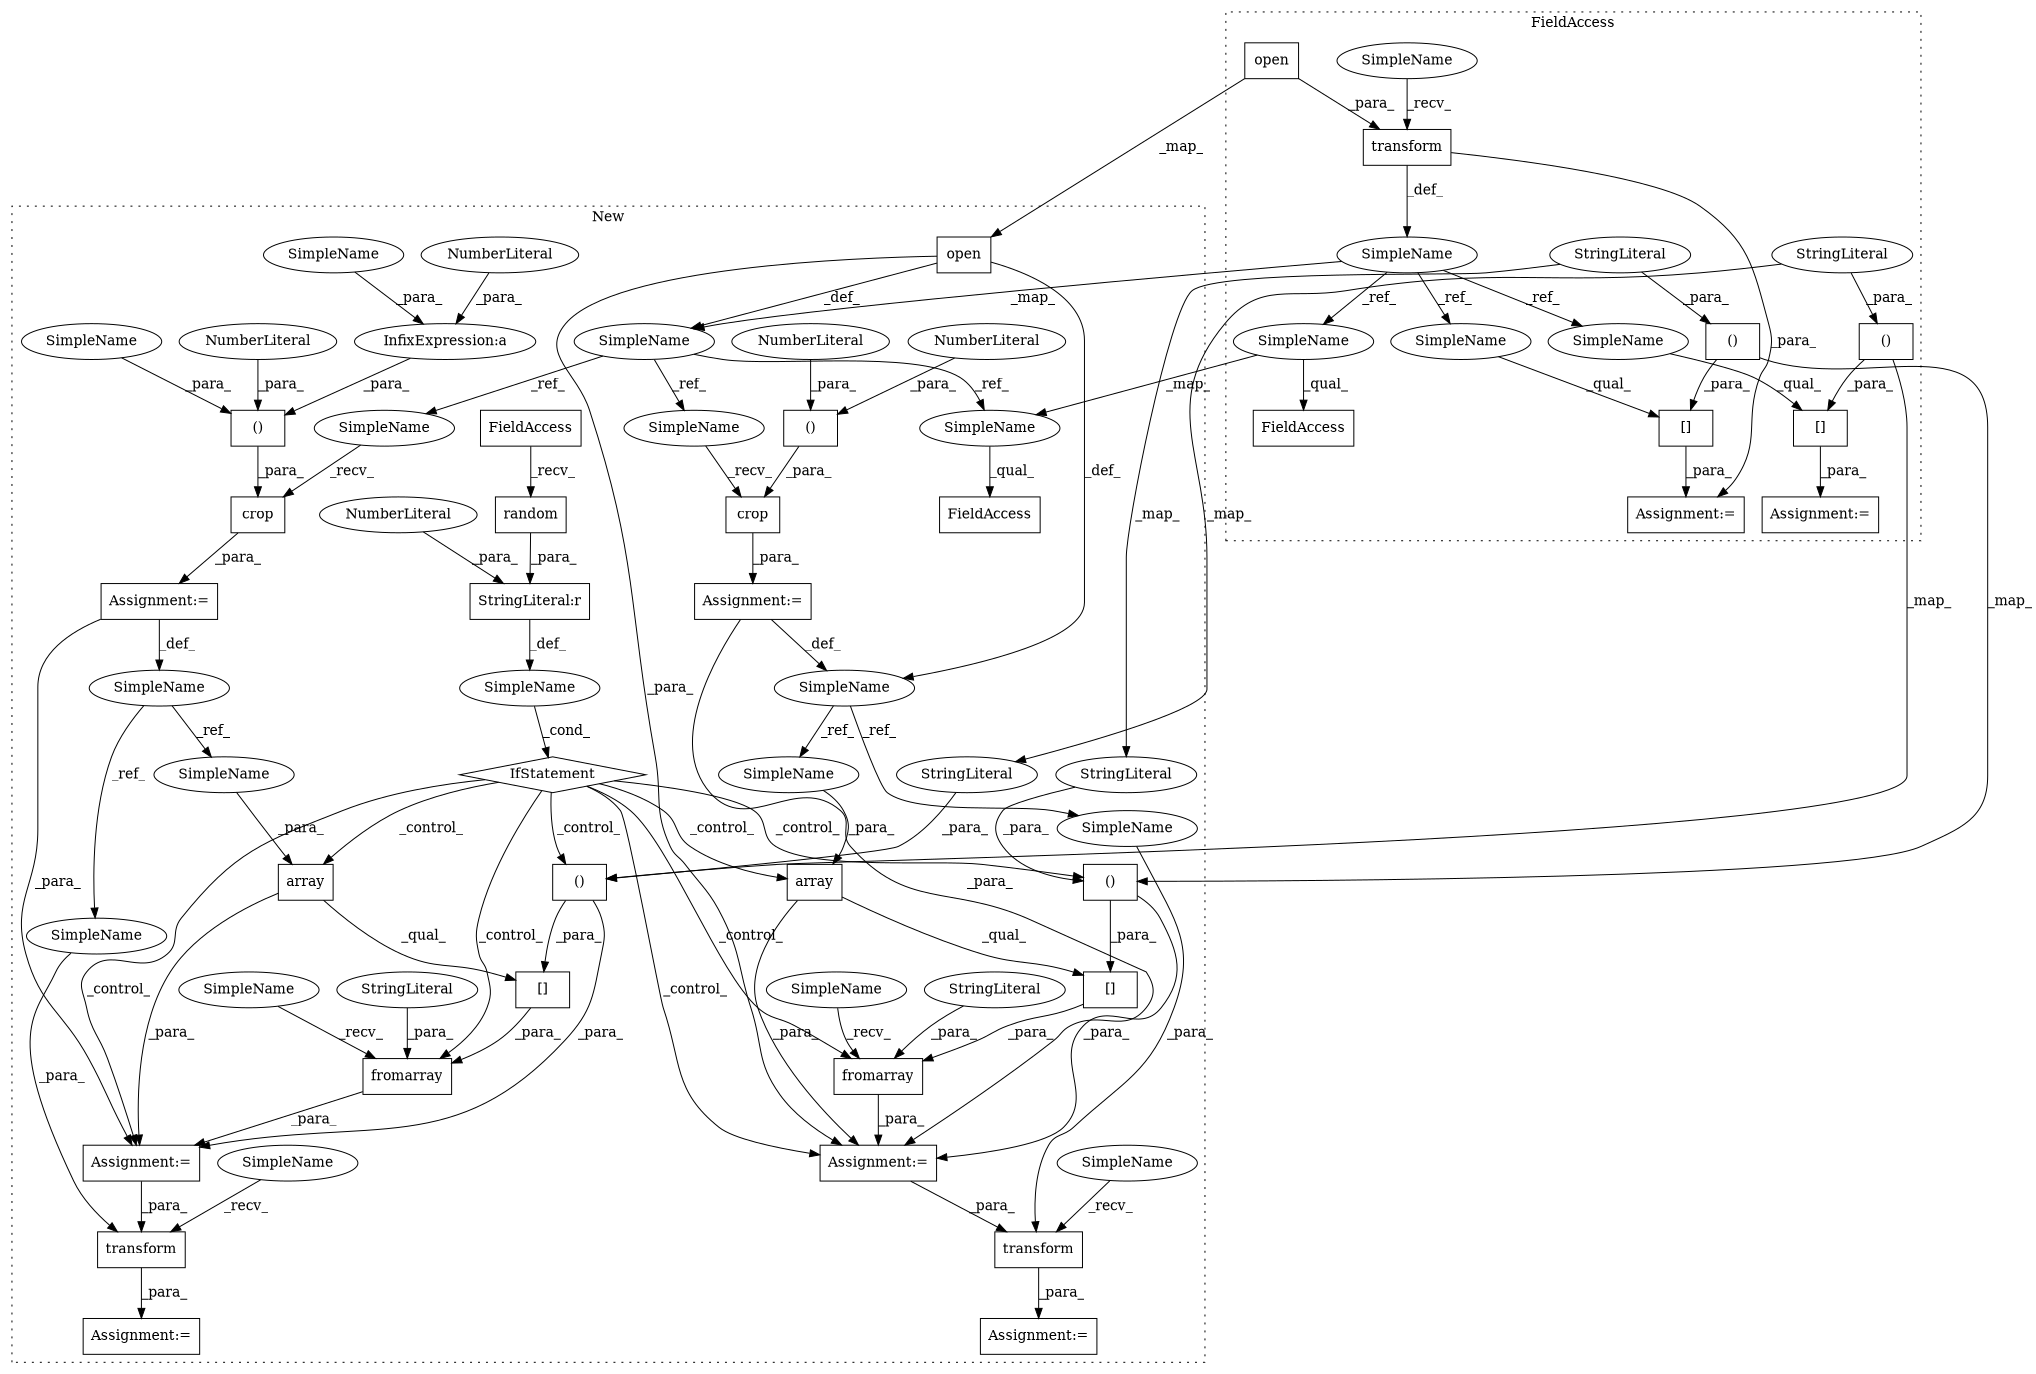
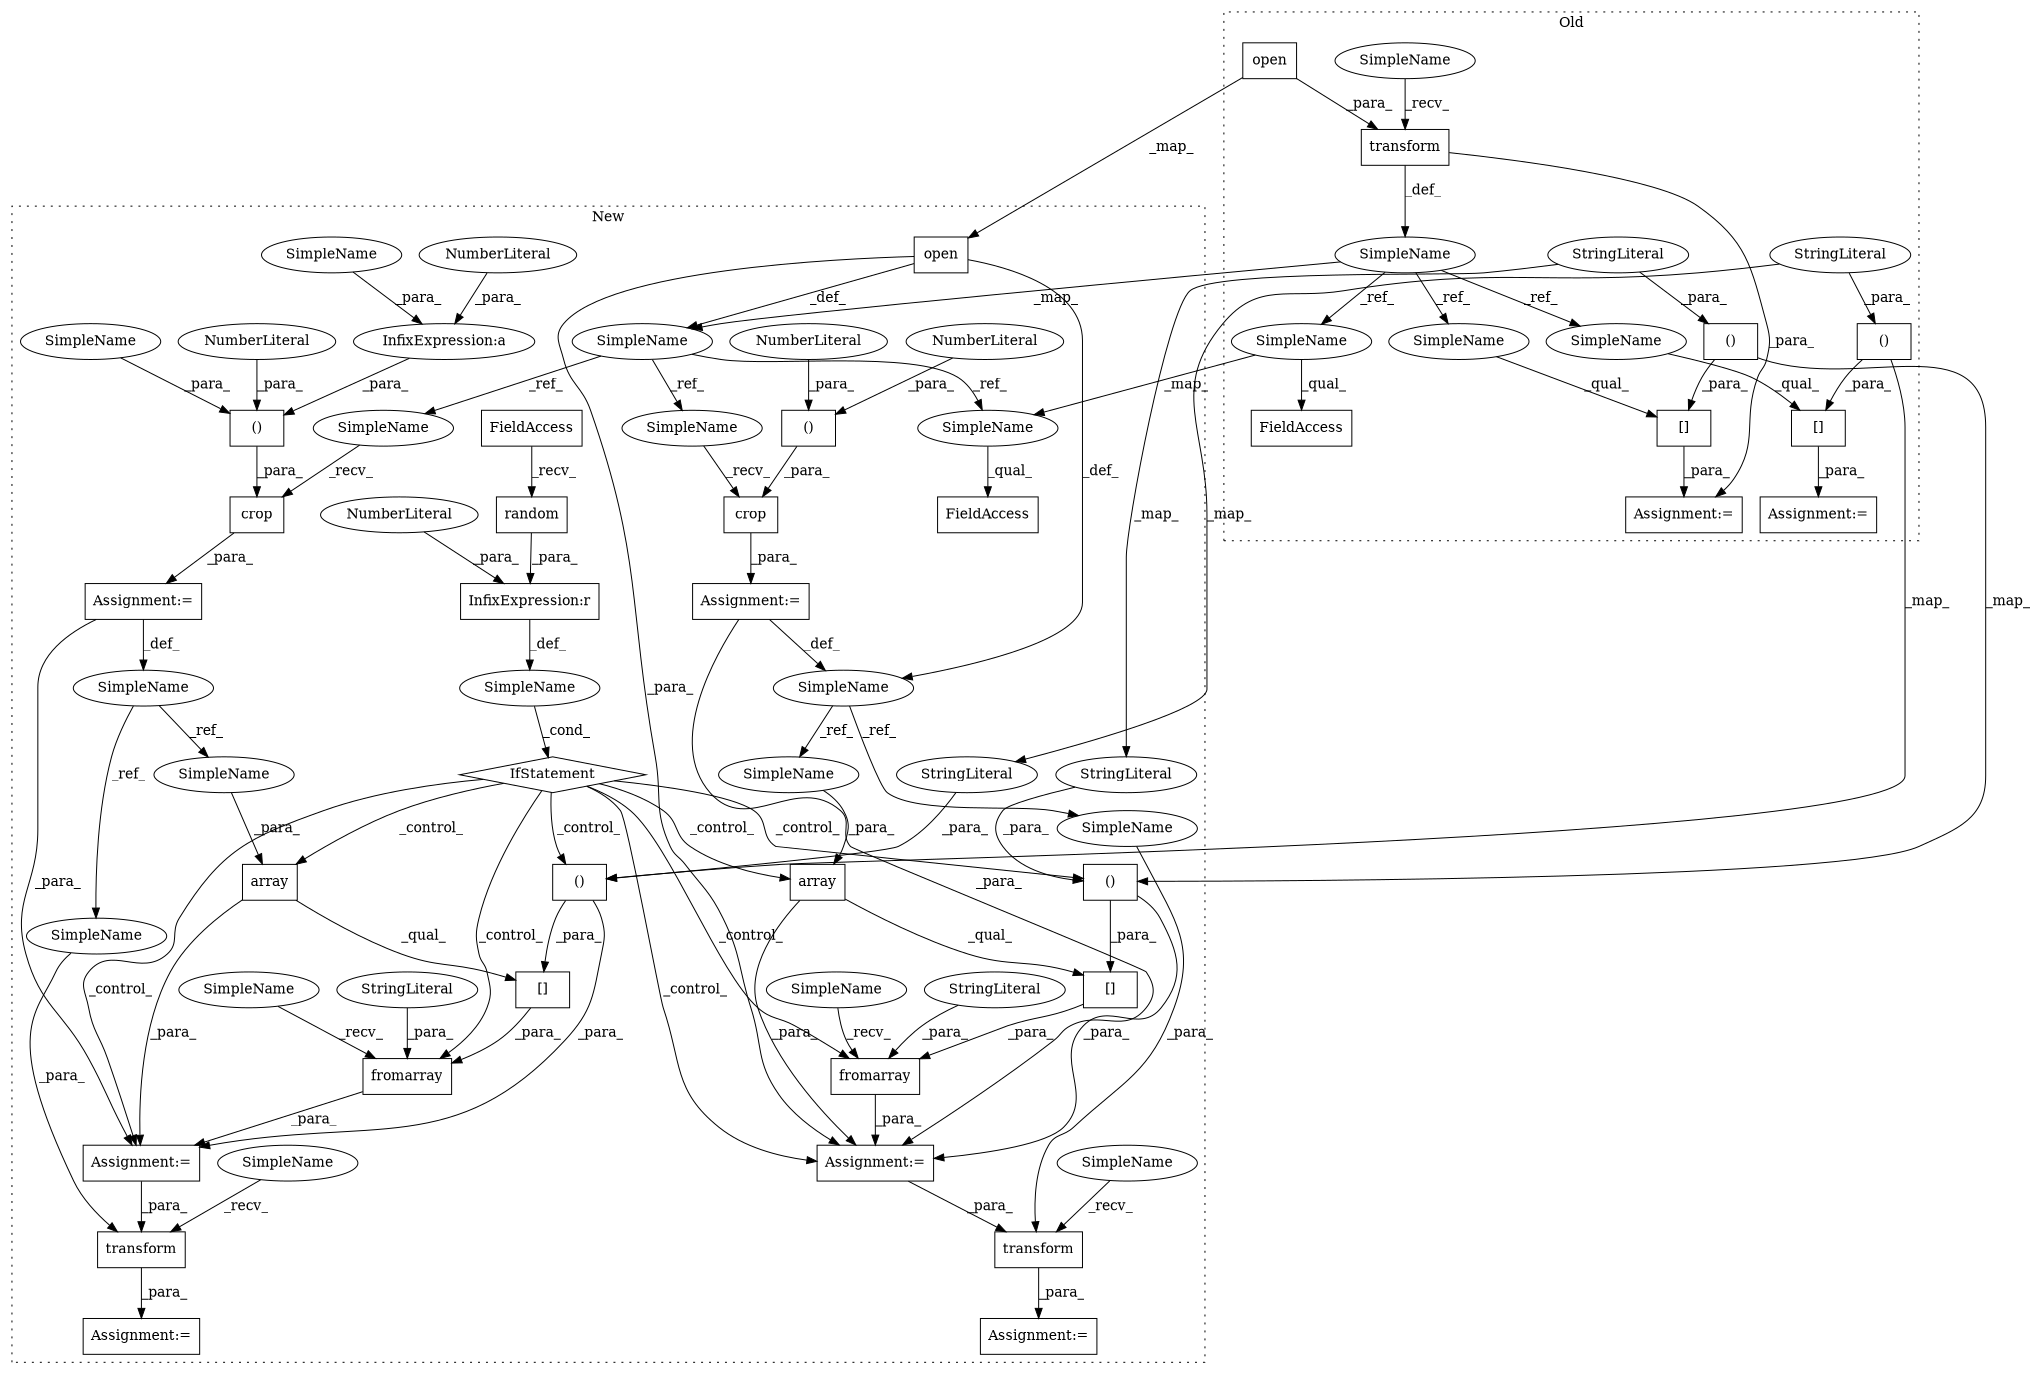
cluster "FieldAccess": label "FieldAccess" -> "Old"
node "StringLiteral:r": label "StringLiteral:r" -> "InfixExpression:r"
